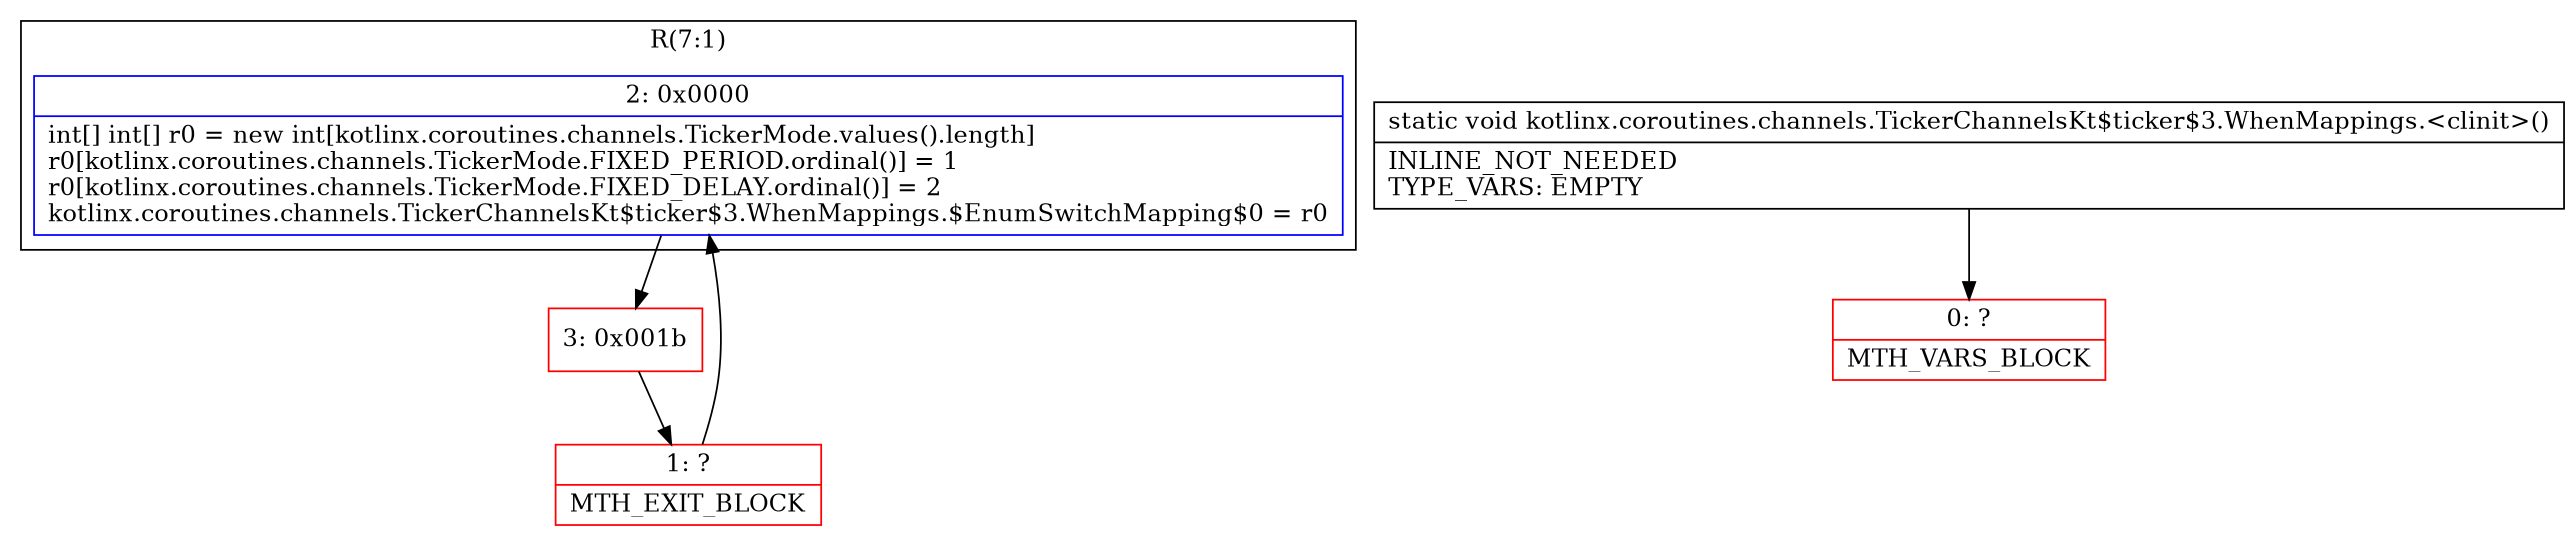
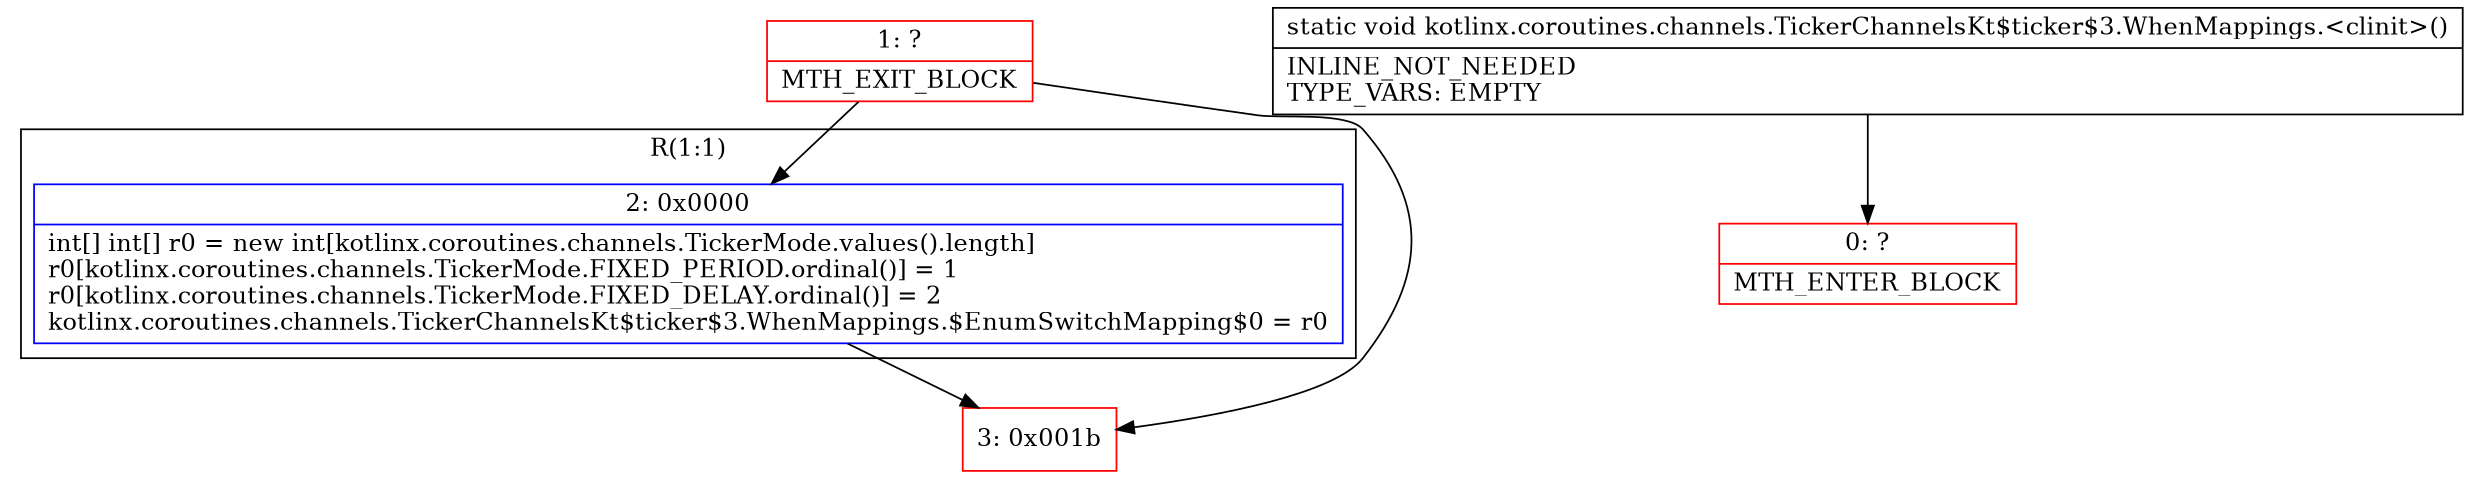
cluster "R(7:1)": label "R(7:1)" -> "R(1:1)"
node "0: ?": text "MTH_VARS_BLOCK" -> "MTH_ENTER_BLOCK"
edge "3: 0x001b" -> "1: ?": reversed
